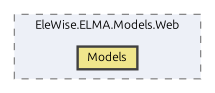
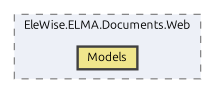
cluster "EleWise.ELMA.Models.Web": label "EleWise.ELMA.Models.Web" -> "EleWise.ELMA.Documents.Web"
